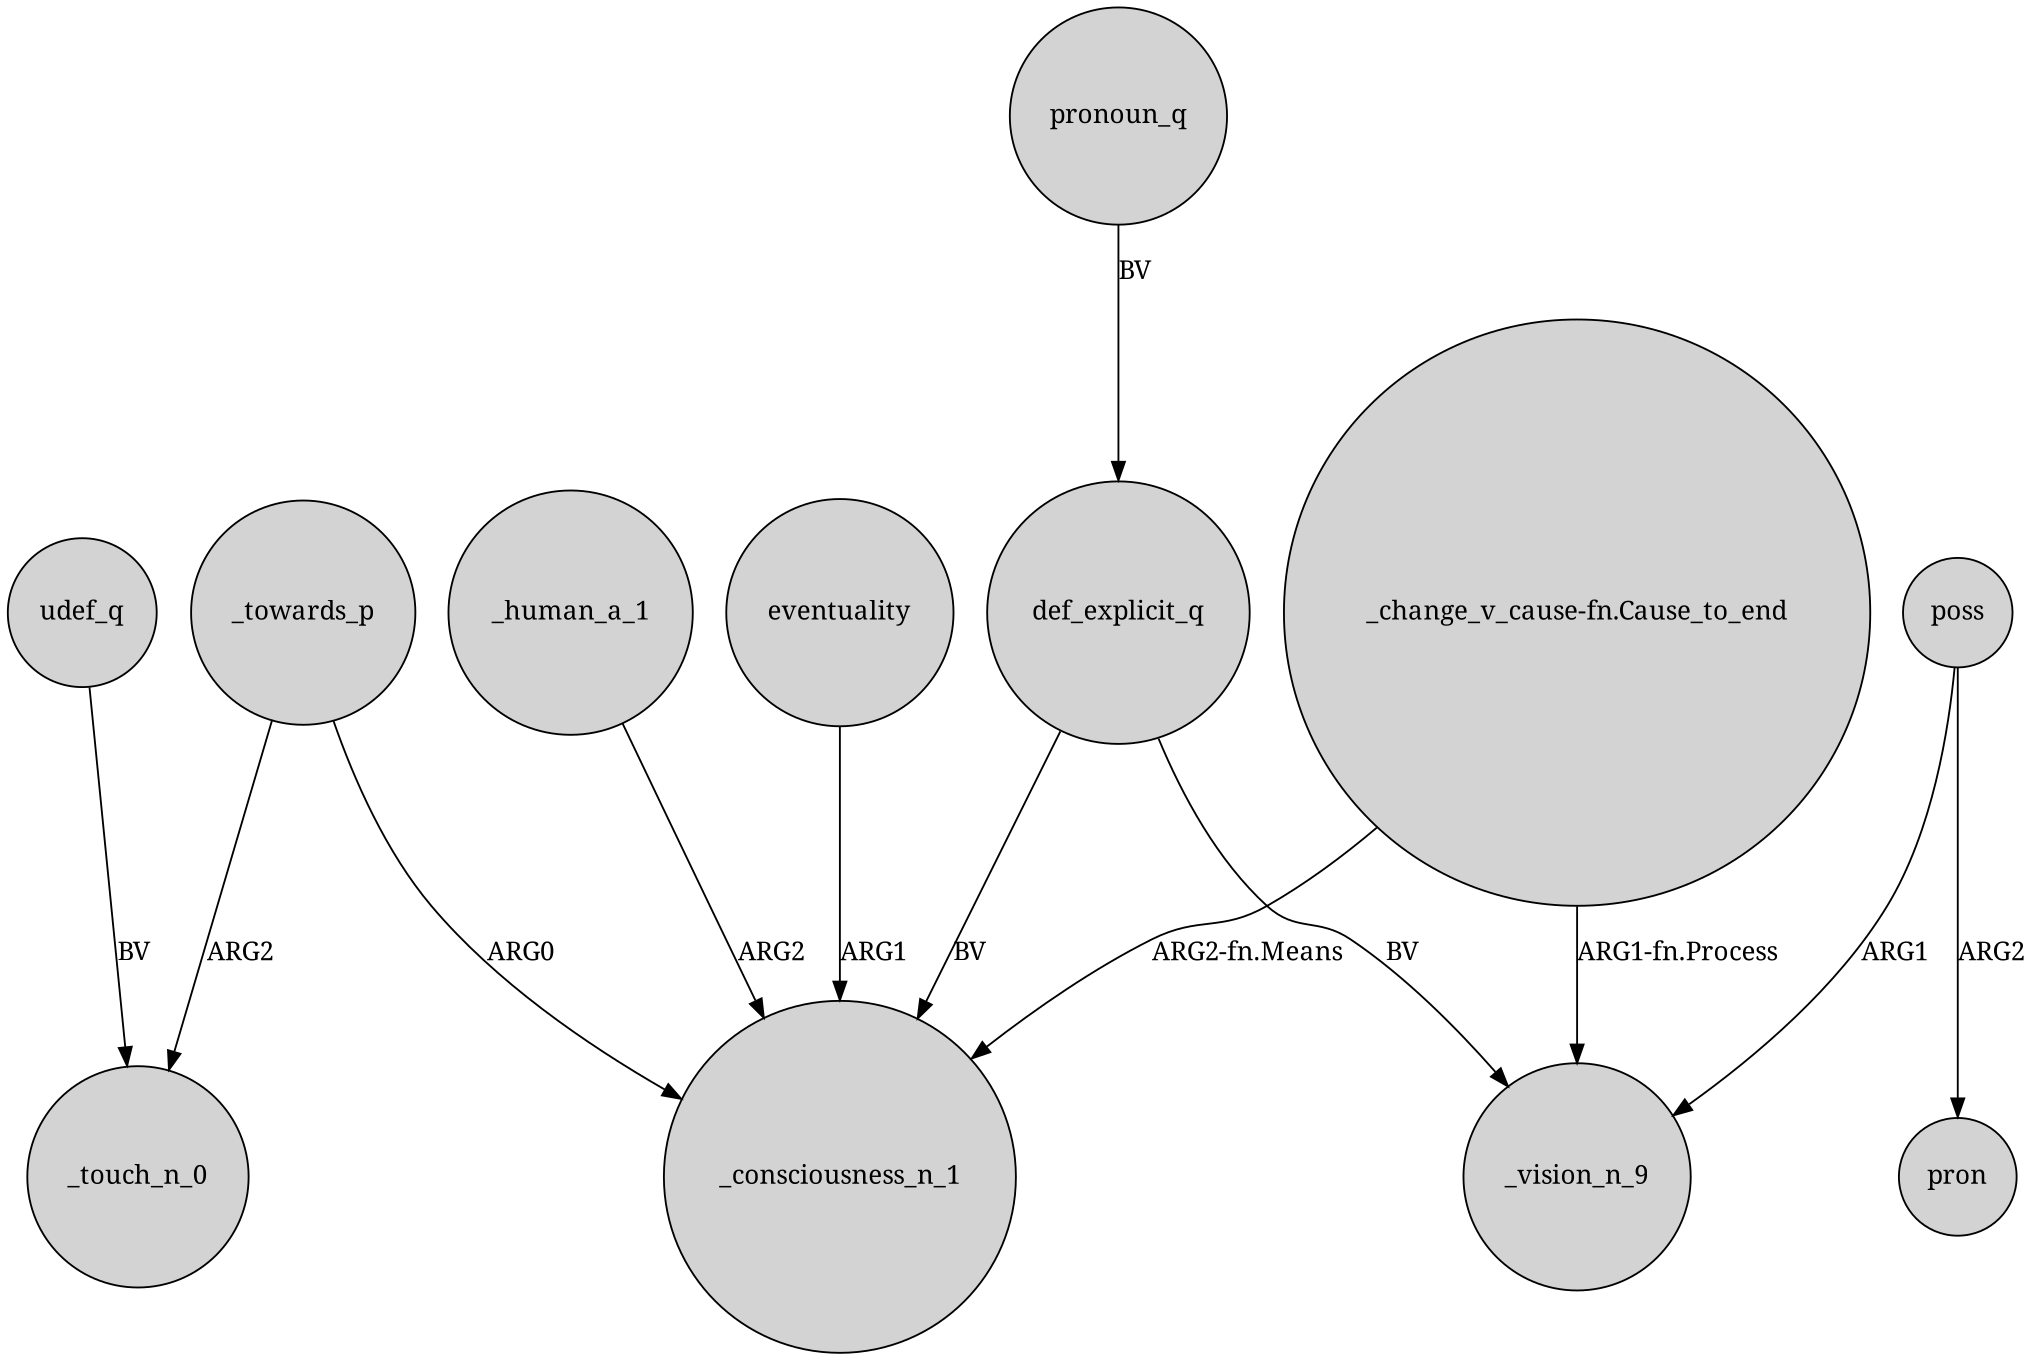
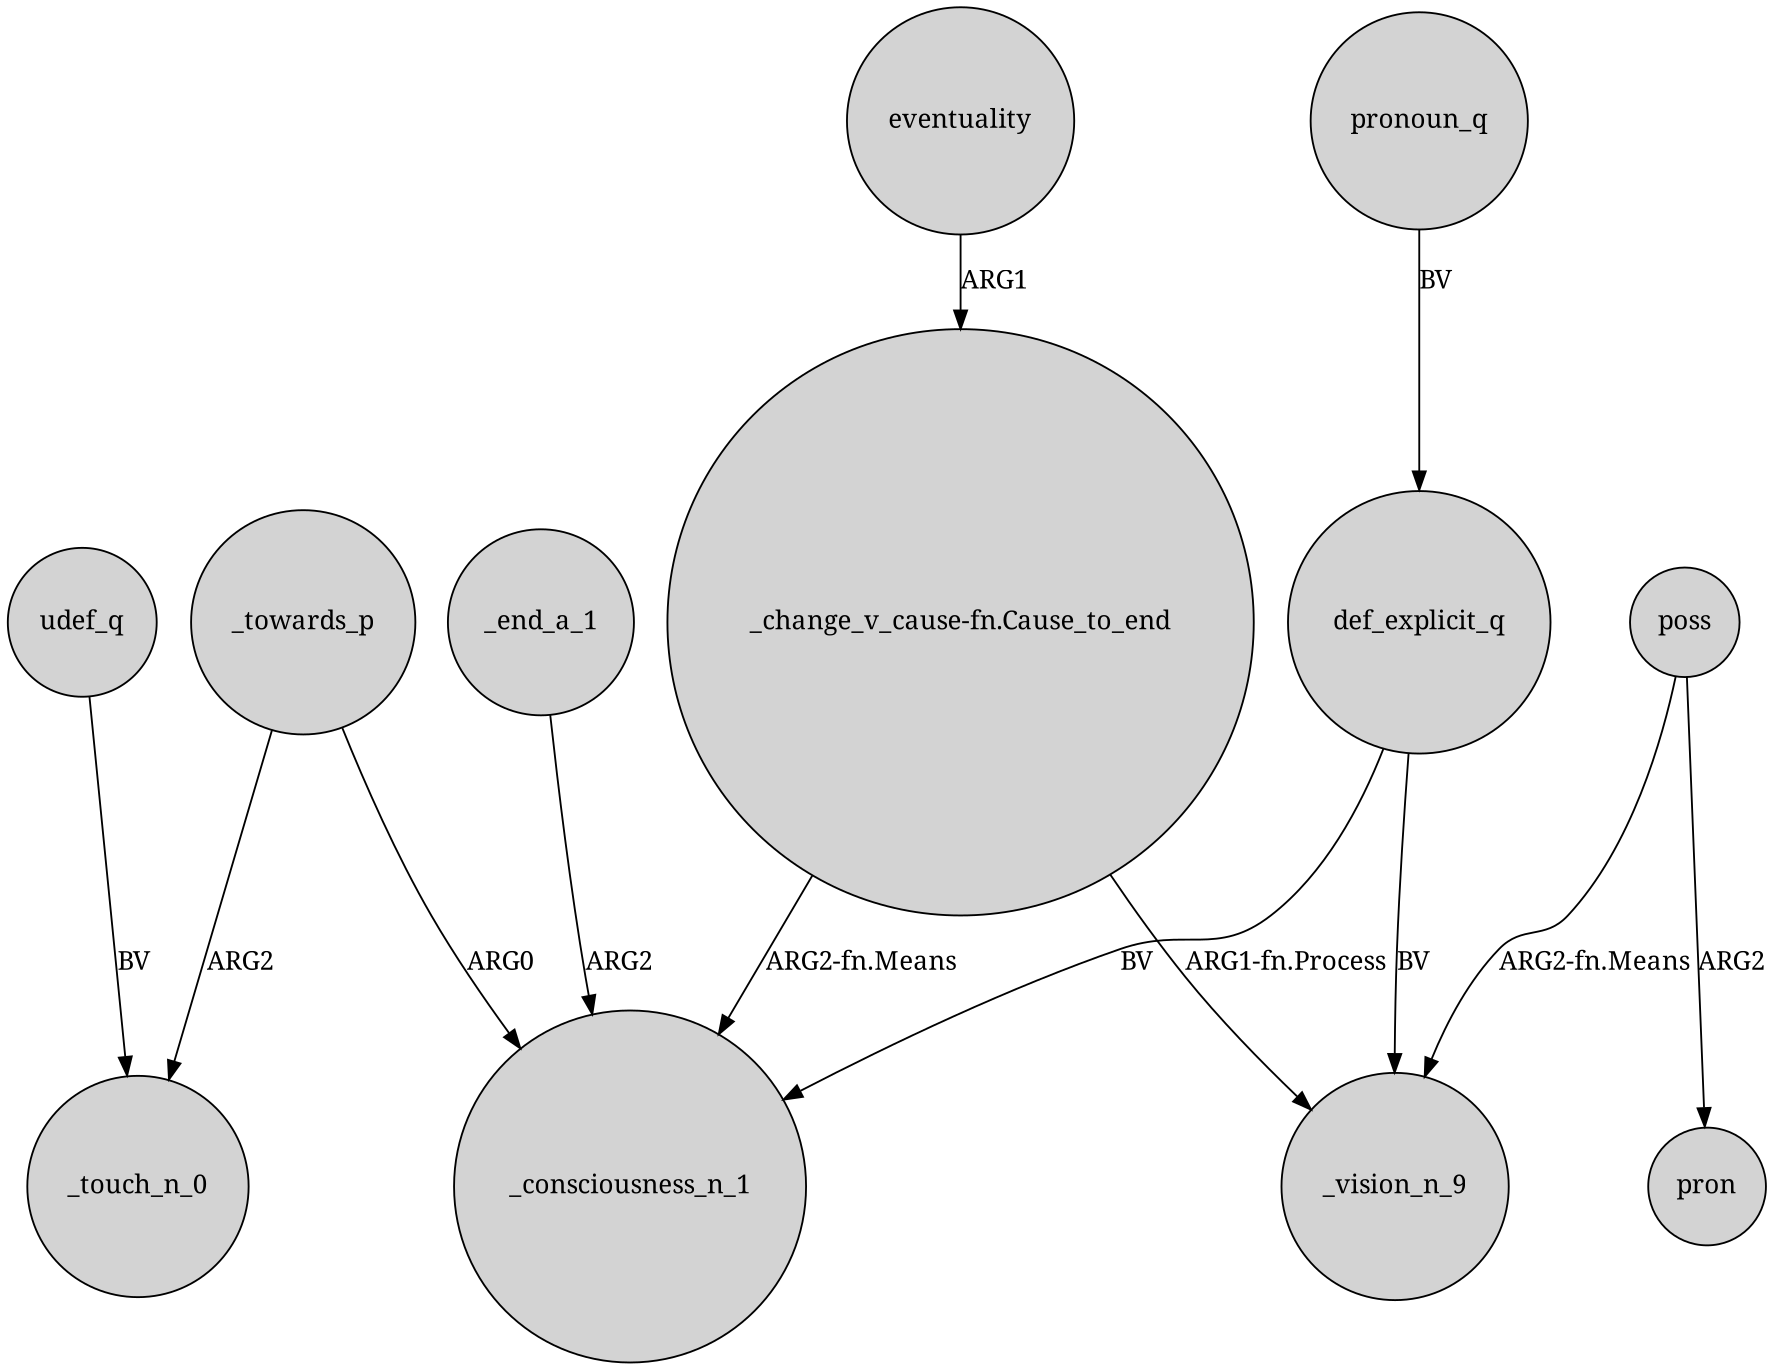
node "_human_a_1": label "_human_a_1" -> "_end_a_1"
edge "eventuality" -> "_consciousness_n_1": now "eventuality" -> "_change_v_cause-fn.Cause_to_end"
edge "poss" -> "_vision_n_9": label "ARG1" -> "ARG2-fn.Means"
